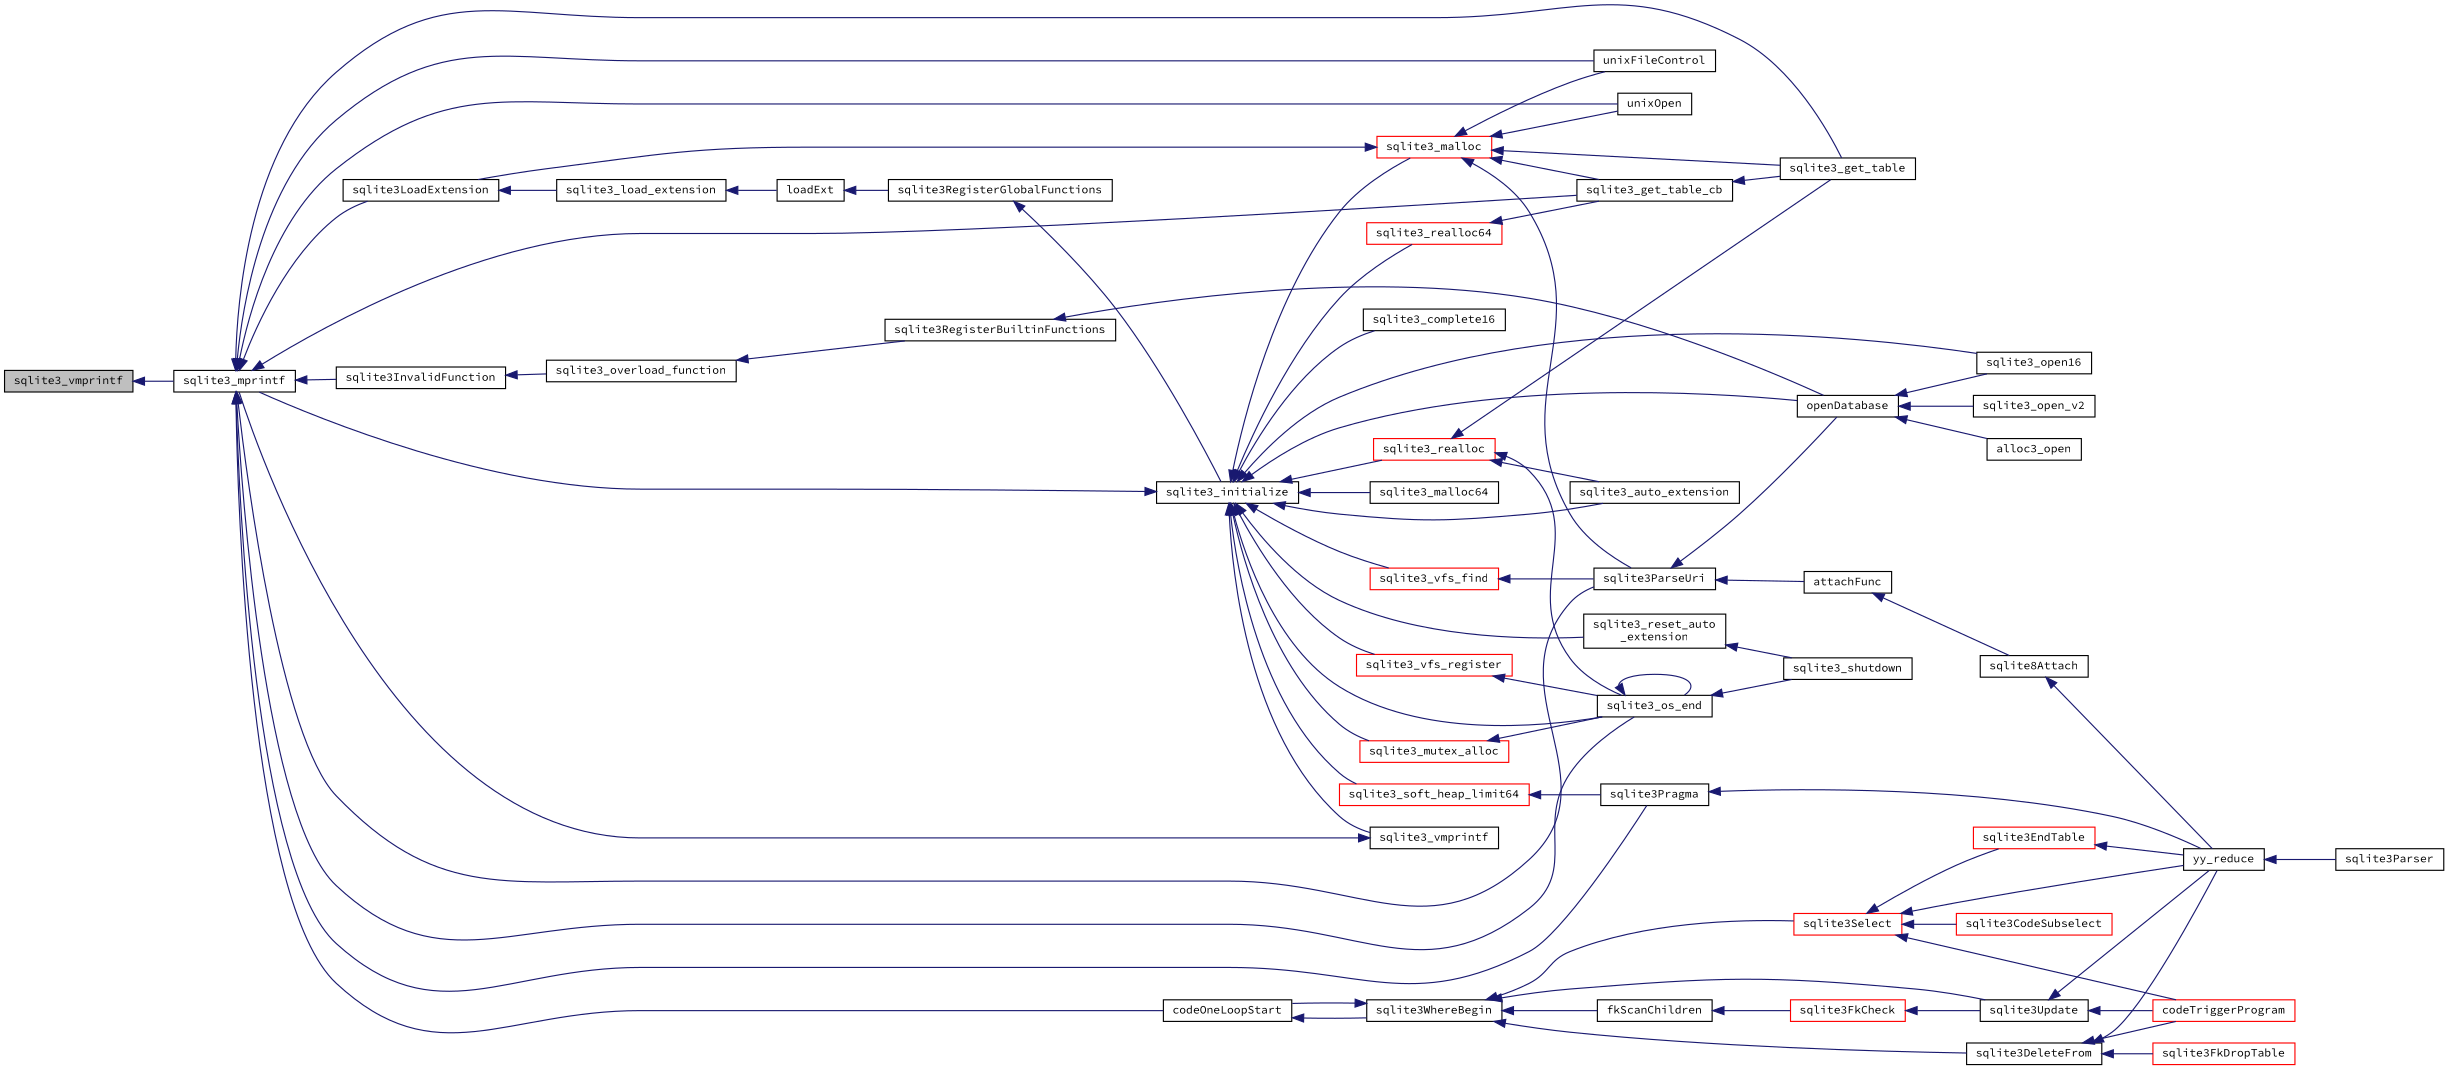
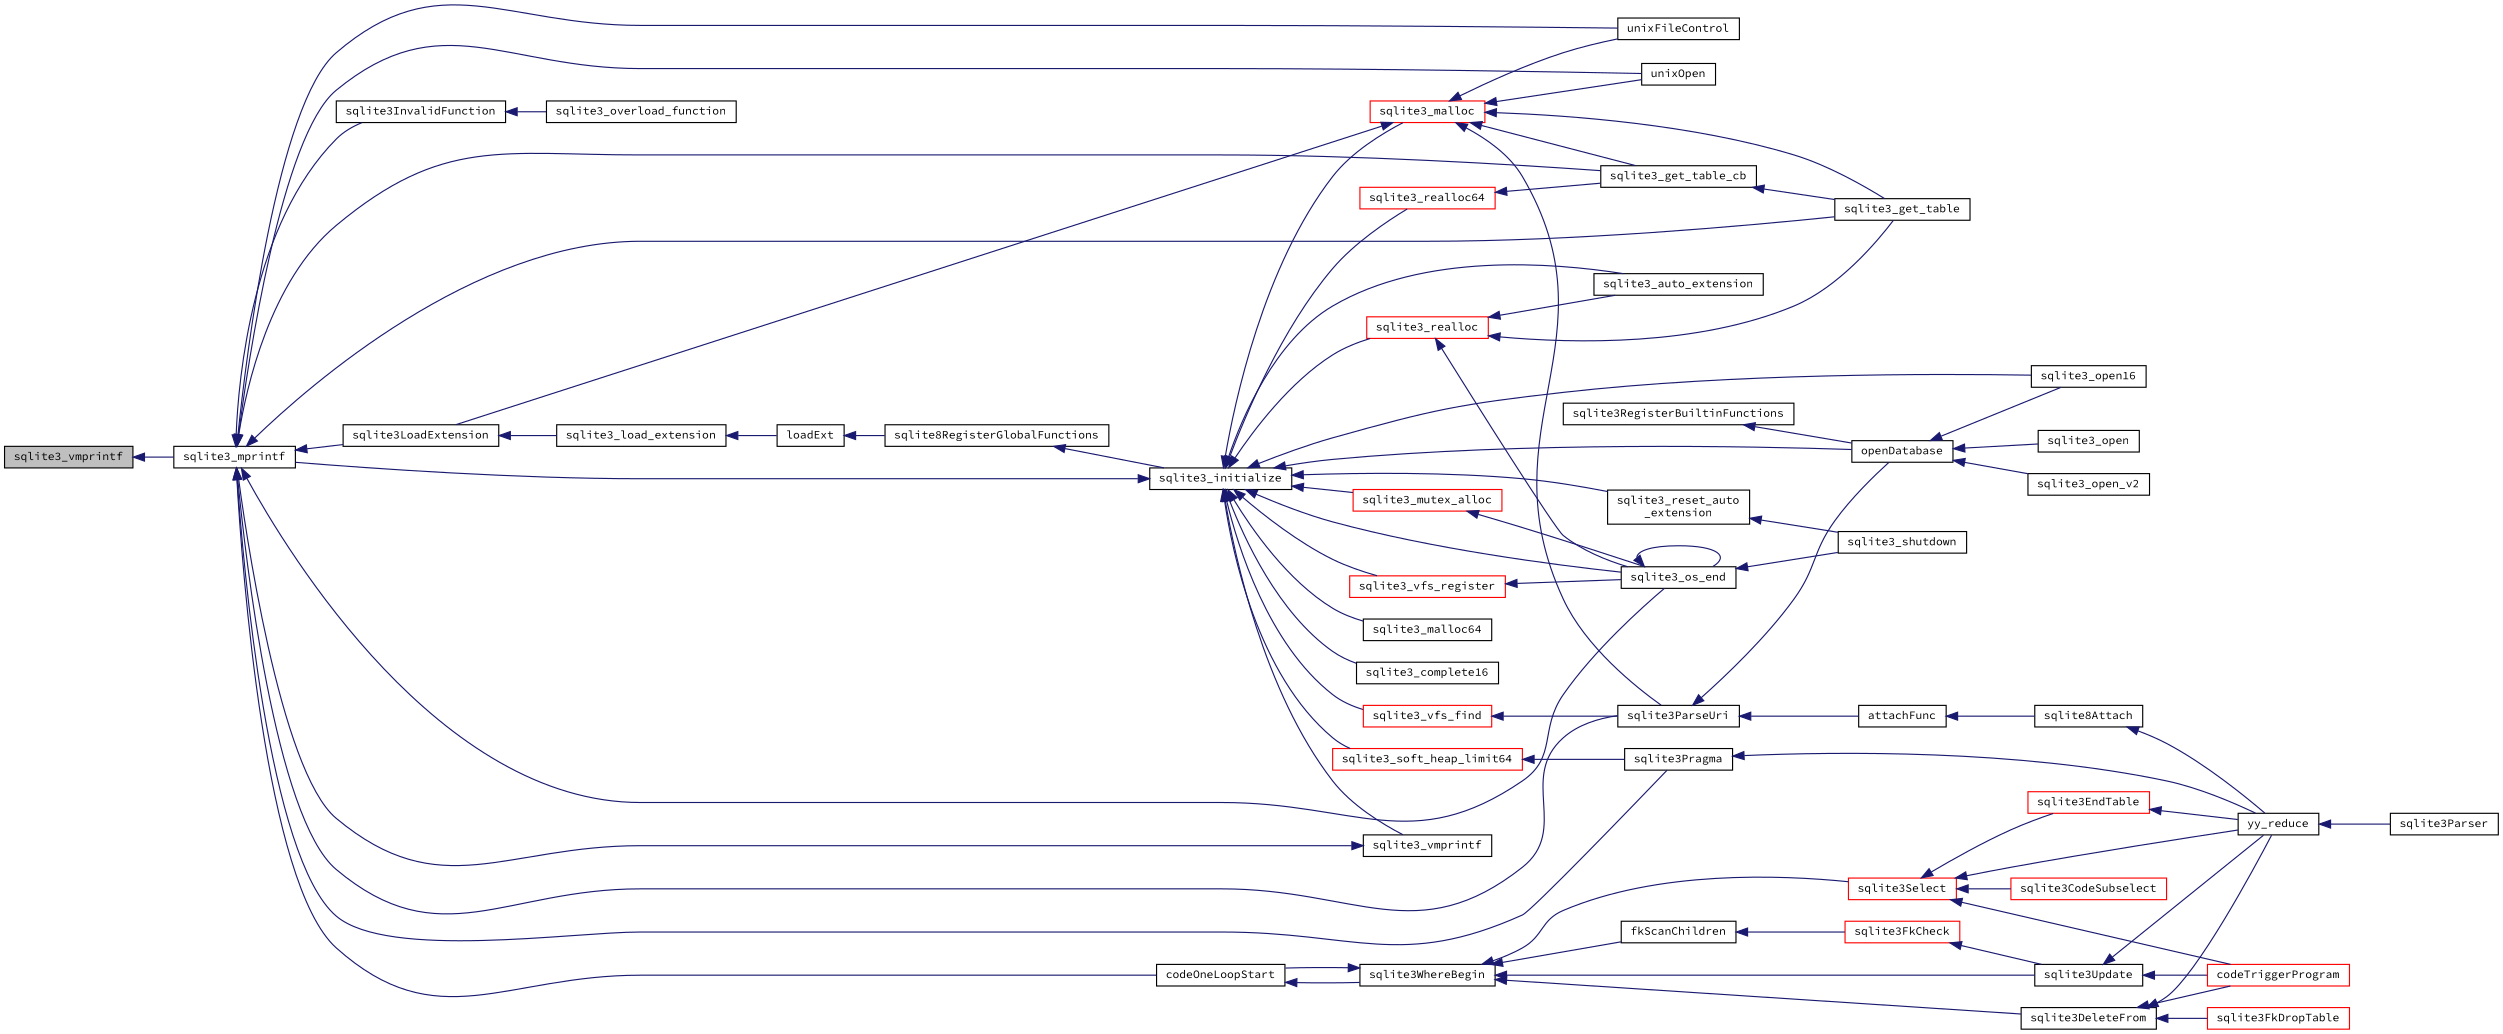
node "sqlite3RegisterGlobalFunctions": label "sqlite3RegisterGlobalFunctions" -> "sqlite8RegisterGlobalFunctions"
edge "sqlite3RegisterBuiltinFunctions" -> "sqlite3_overload_function": removed
node "alloc3_open": label "alloc3_open" -> "sqlite3_open"
